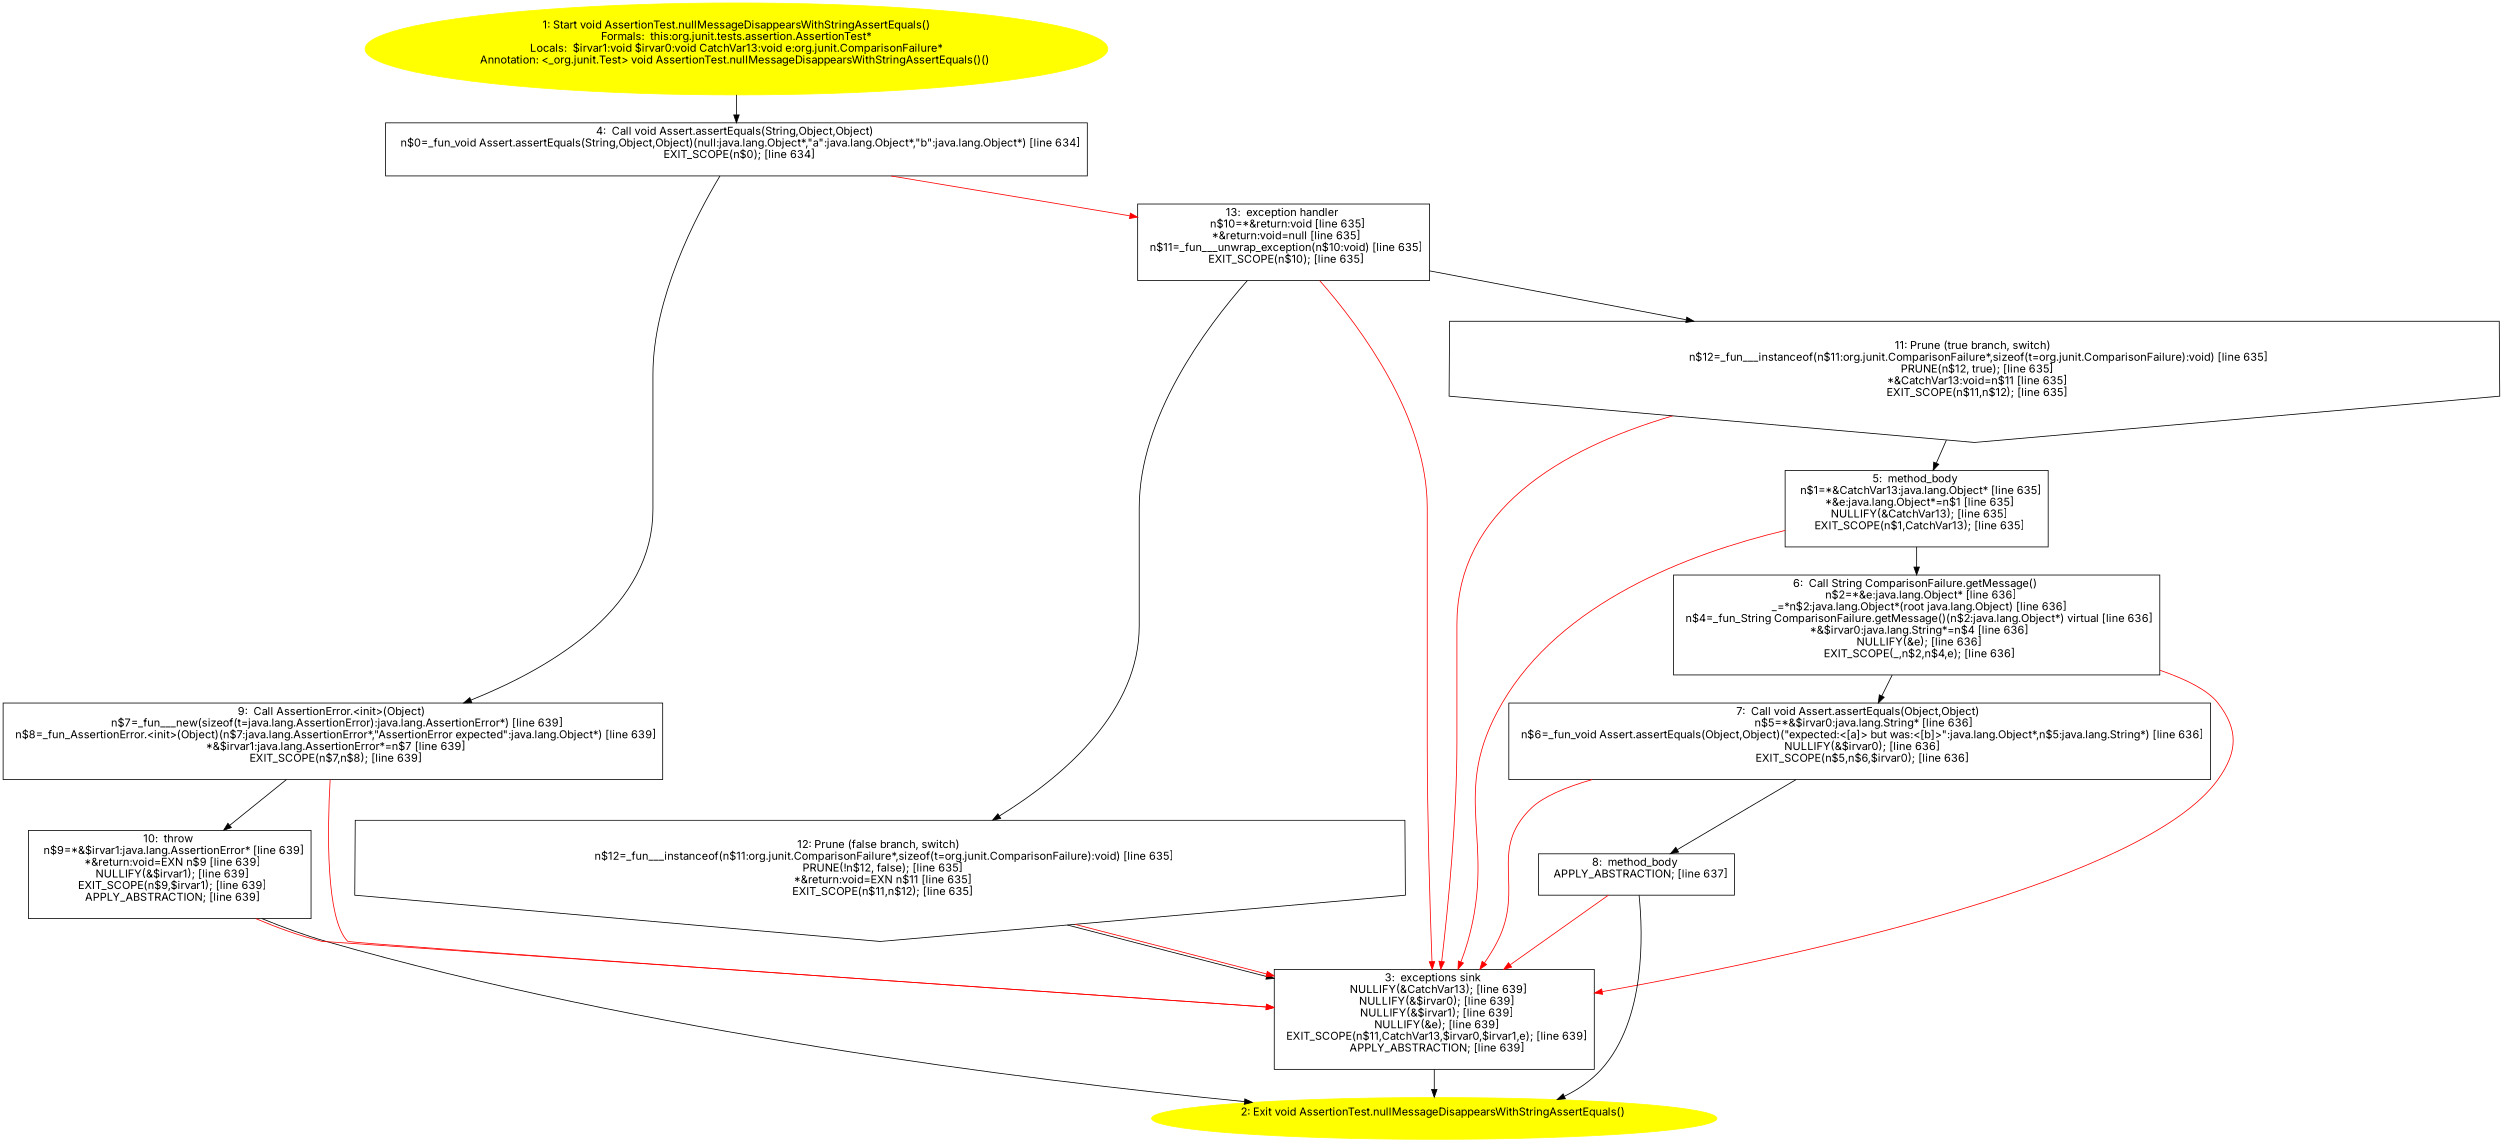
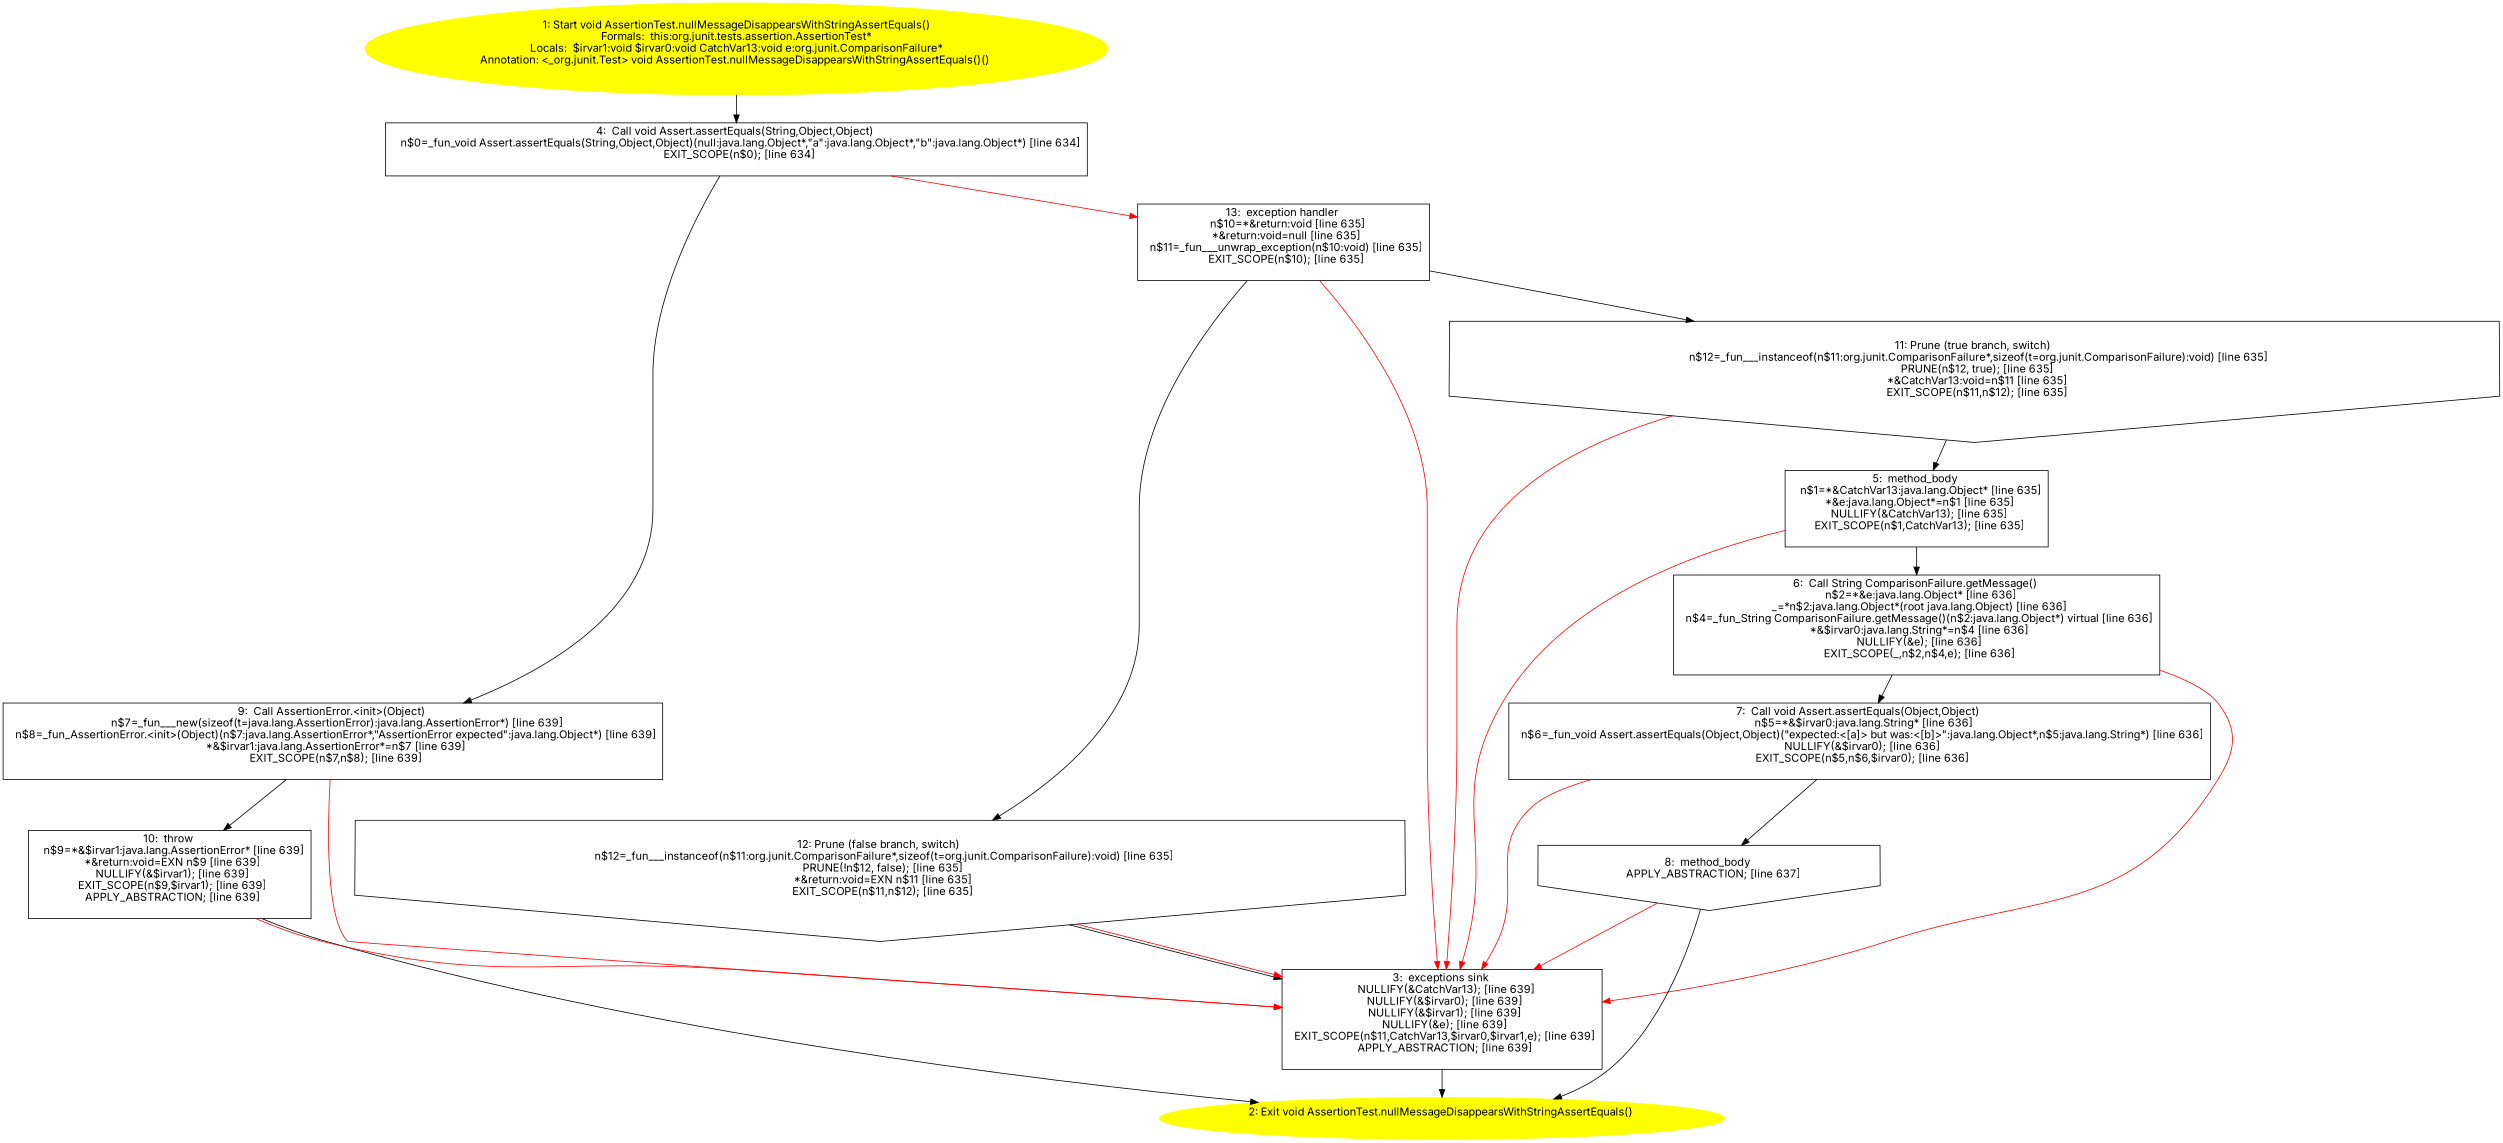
node "8:  method_body APPLY_ABSTRACTION; [line 637]": shape box -> invhouse
